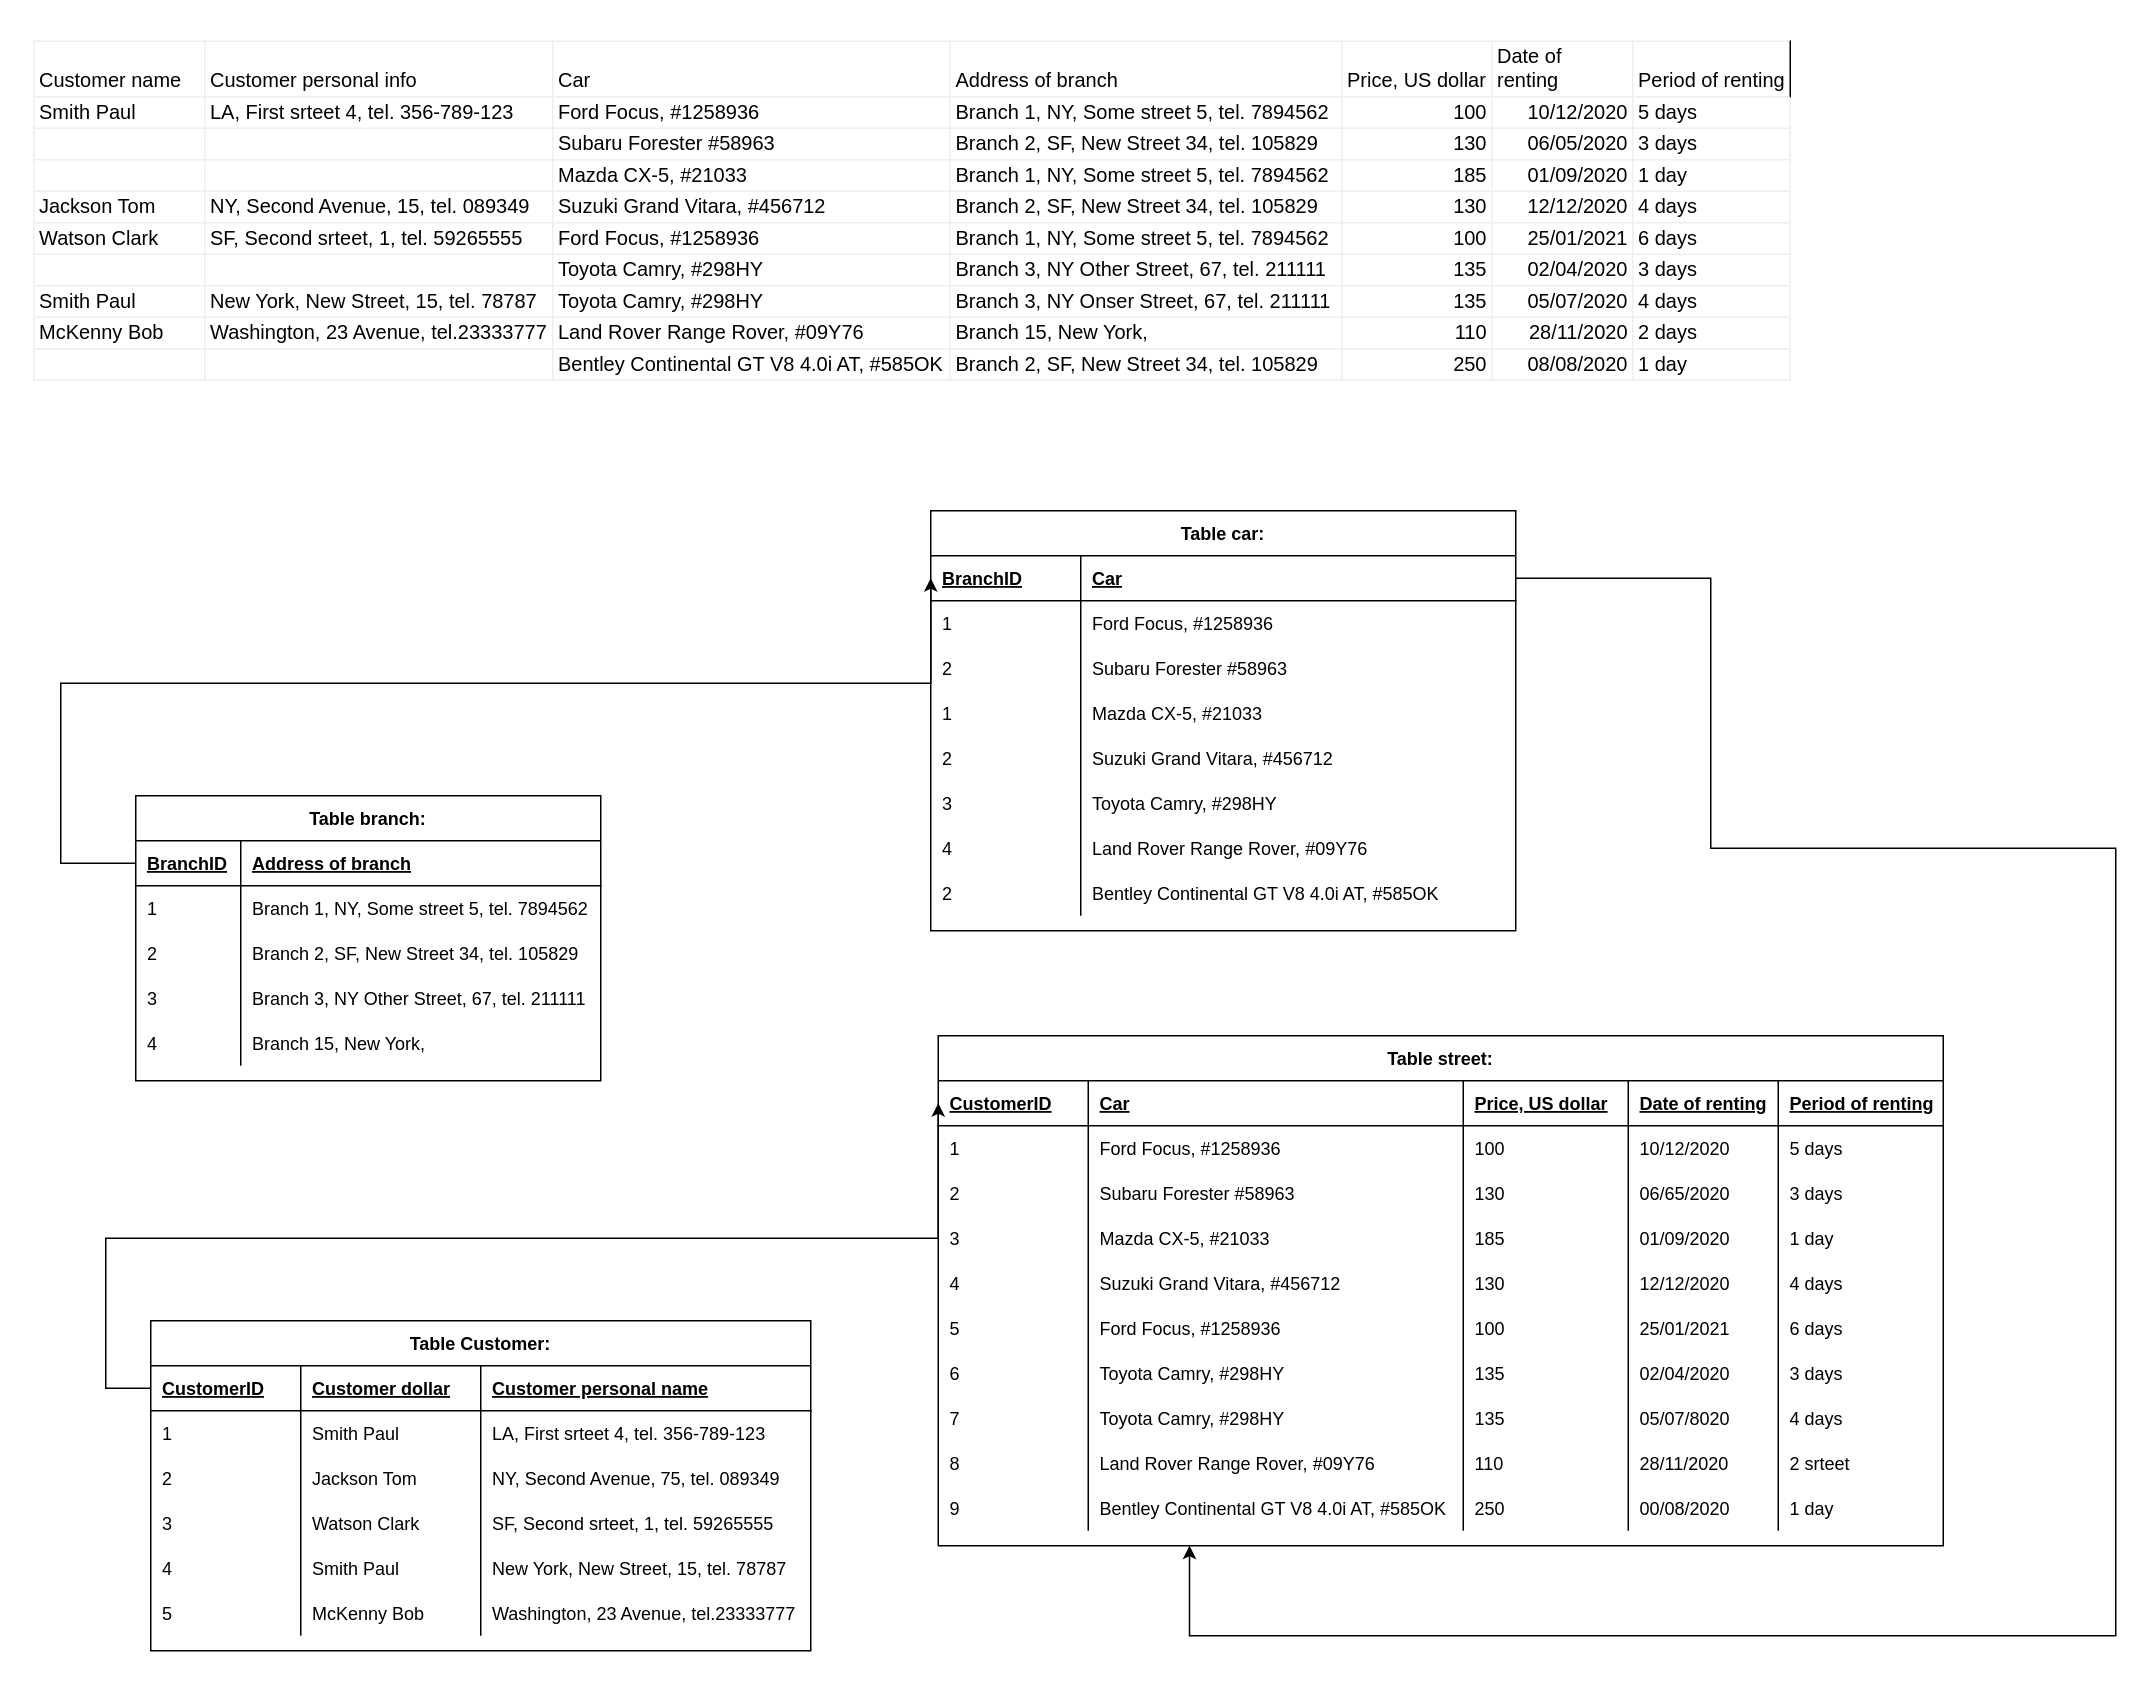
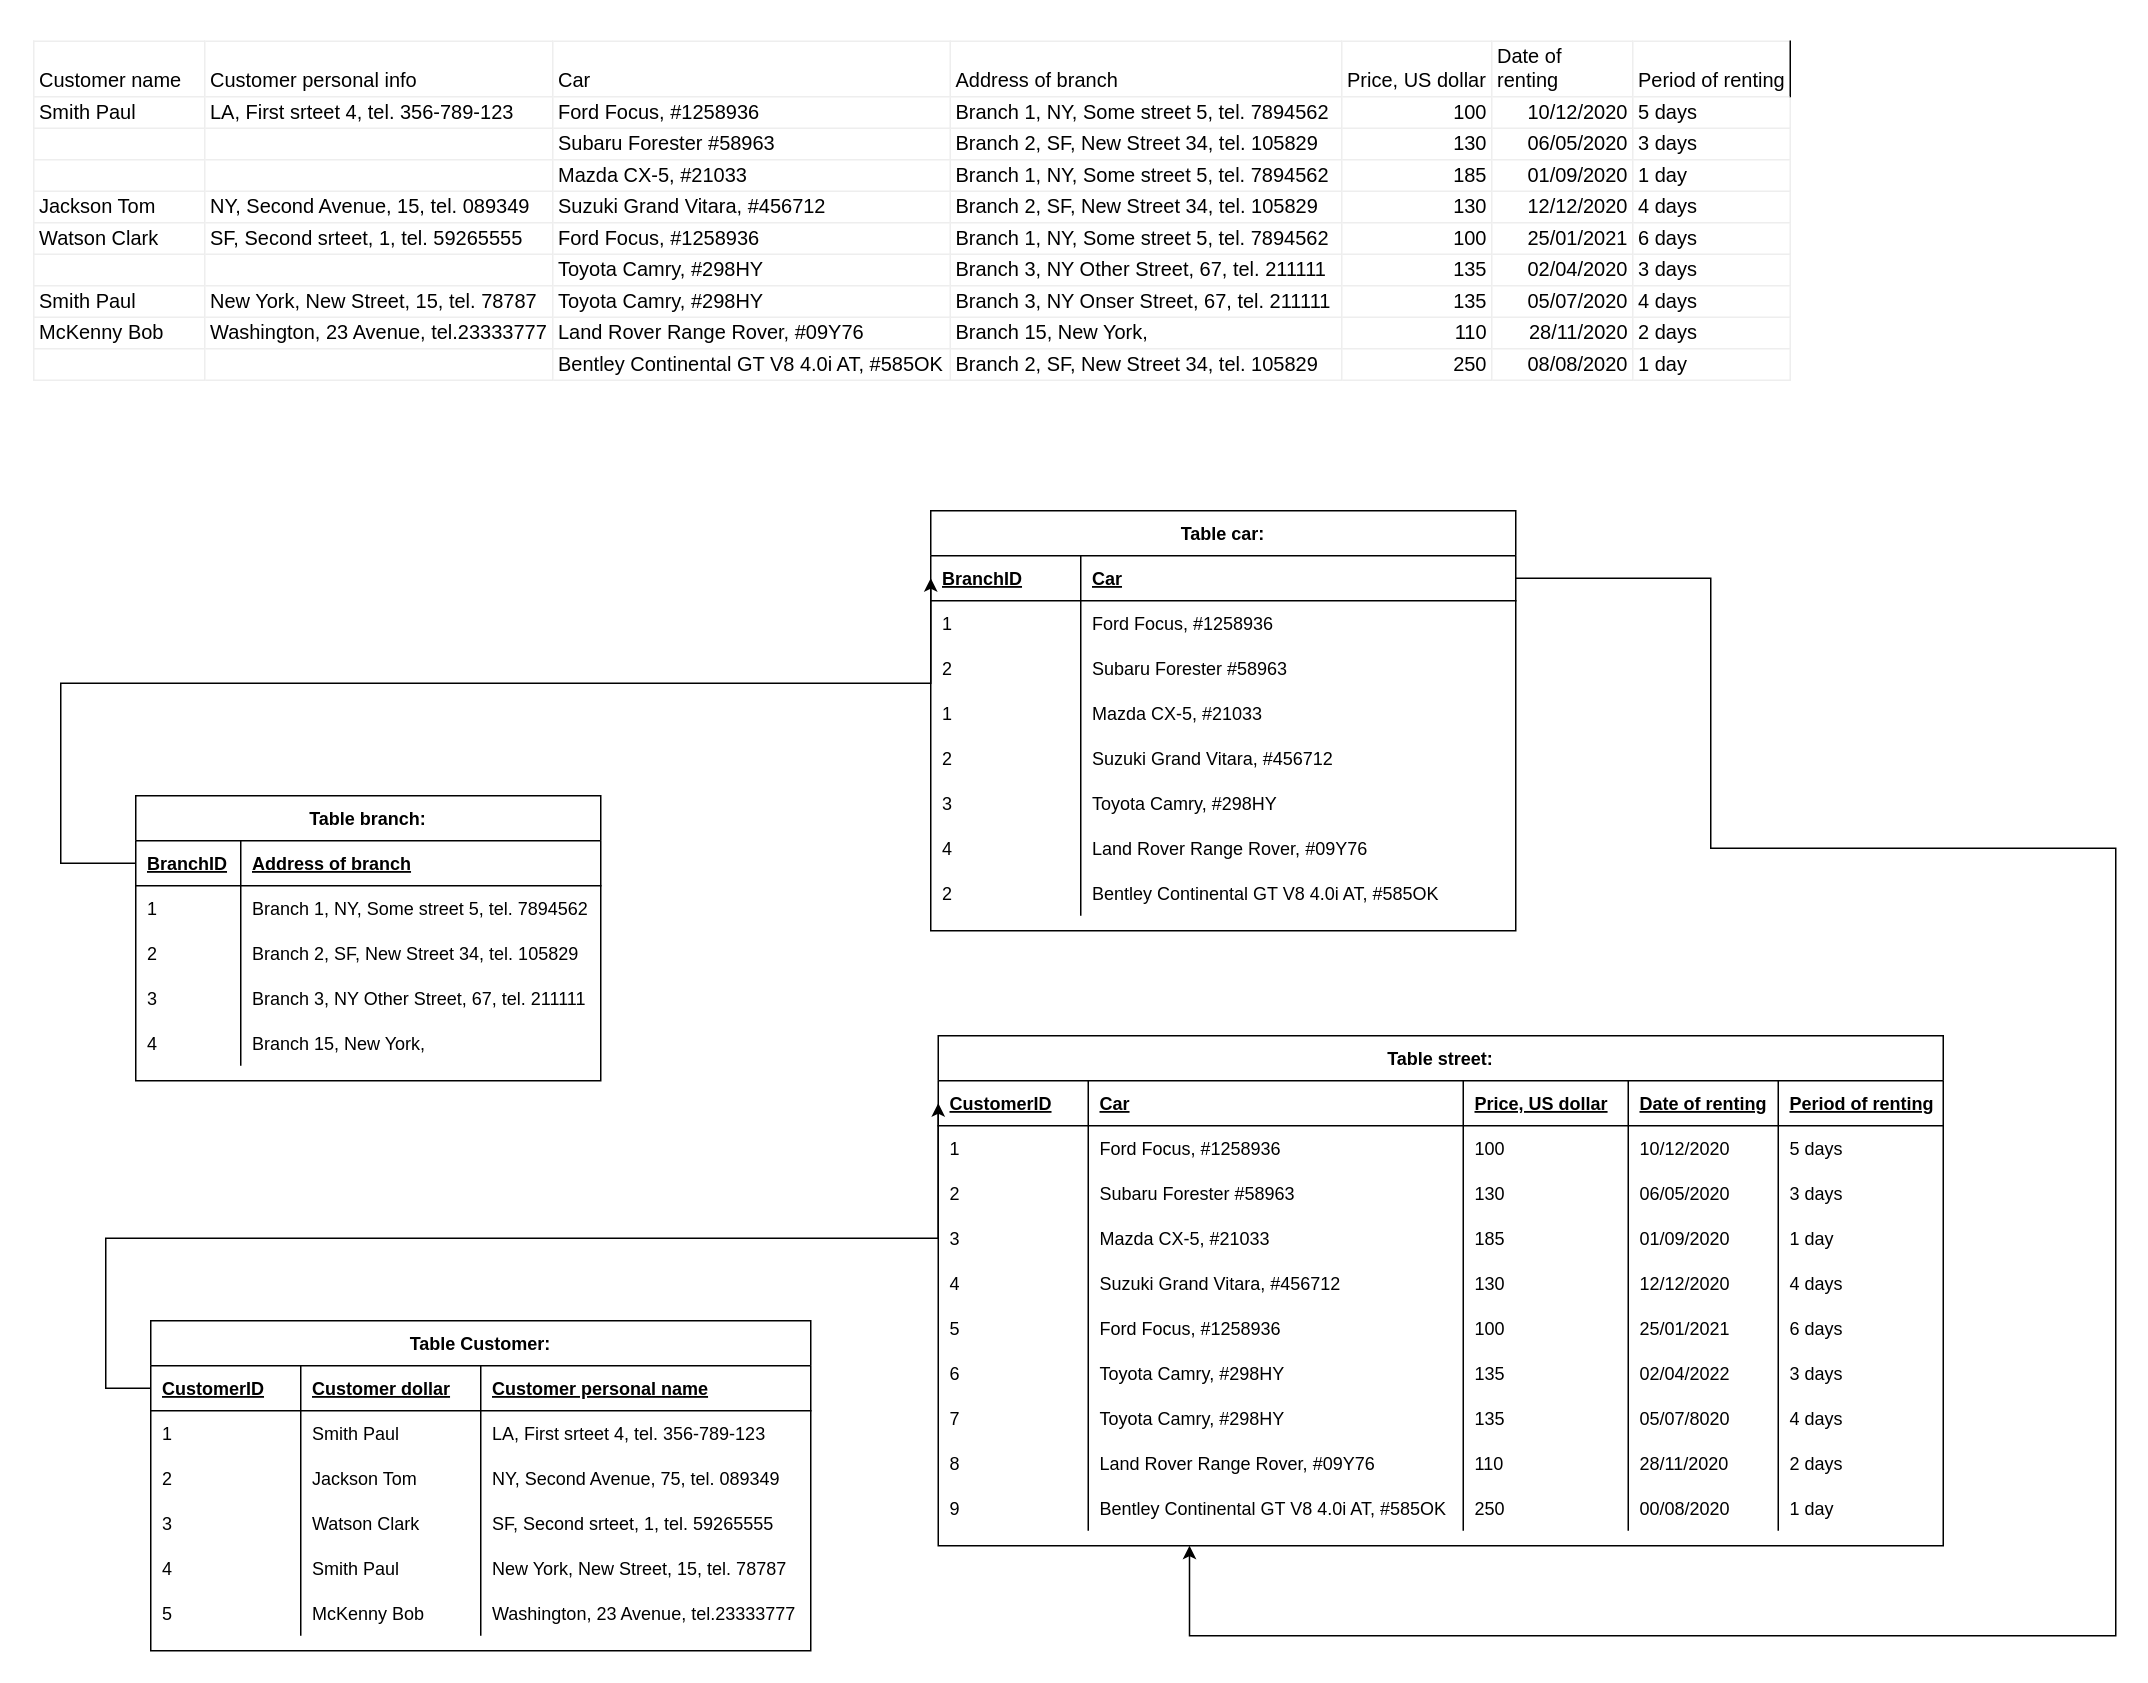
node "06/65/2020": label "06/65/2020" -> "06/05/2020"
node "02/04/2020": label "02/04/2020" -> "02/04/2022"
node "2 srteet": label "2 srteet" -> "2 days"
